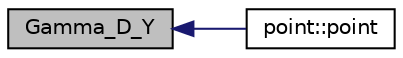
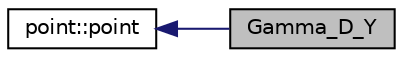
edge "point::point" -> "Gamma_D_Y": reversed
